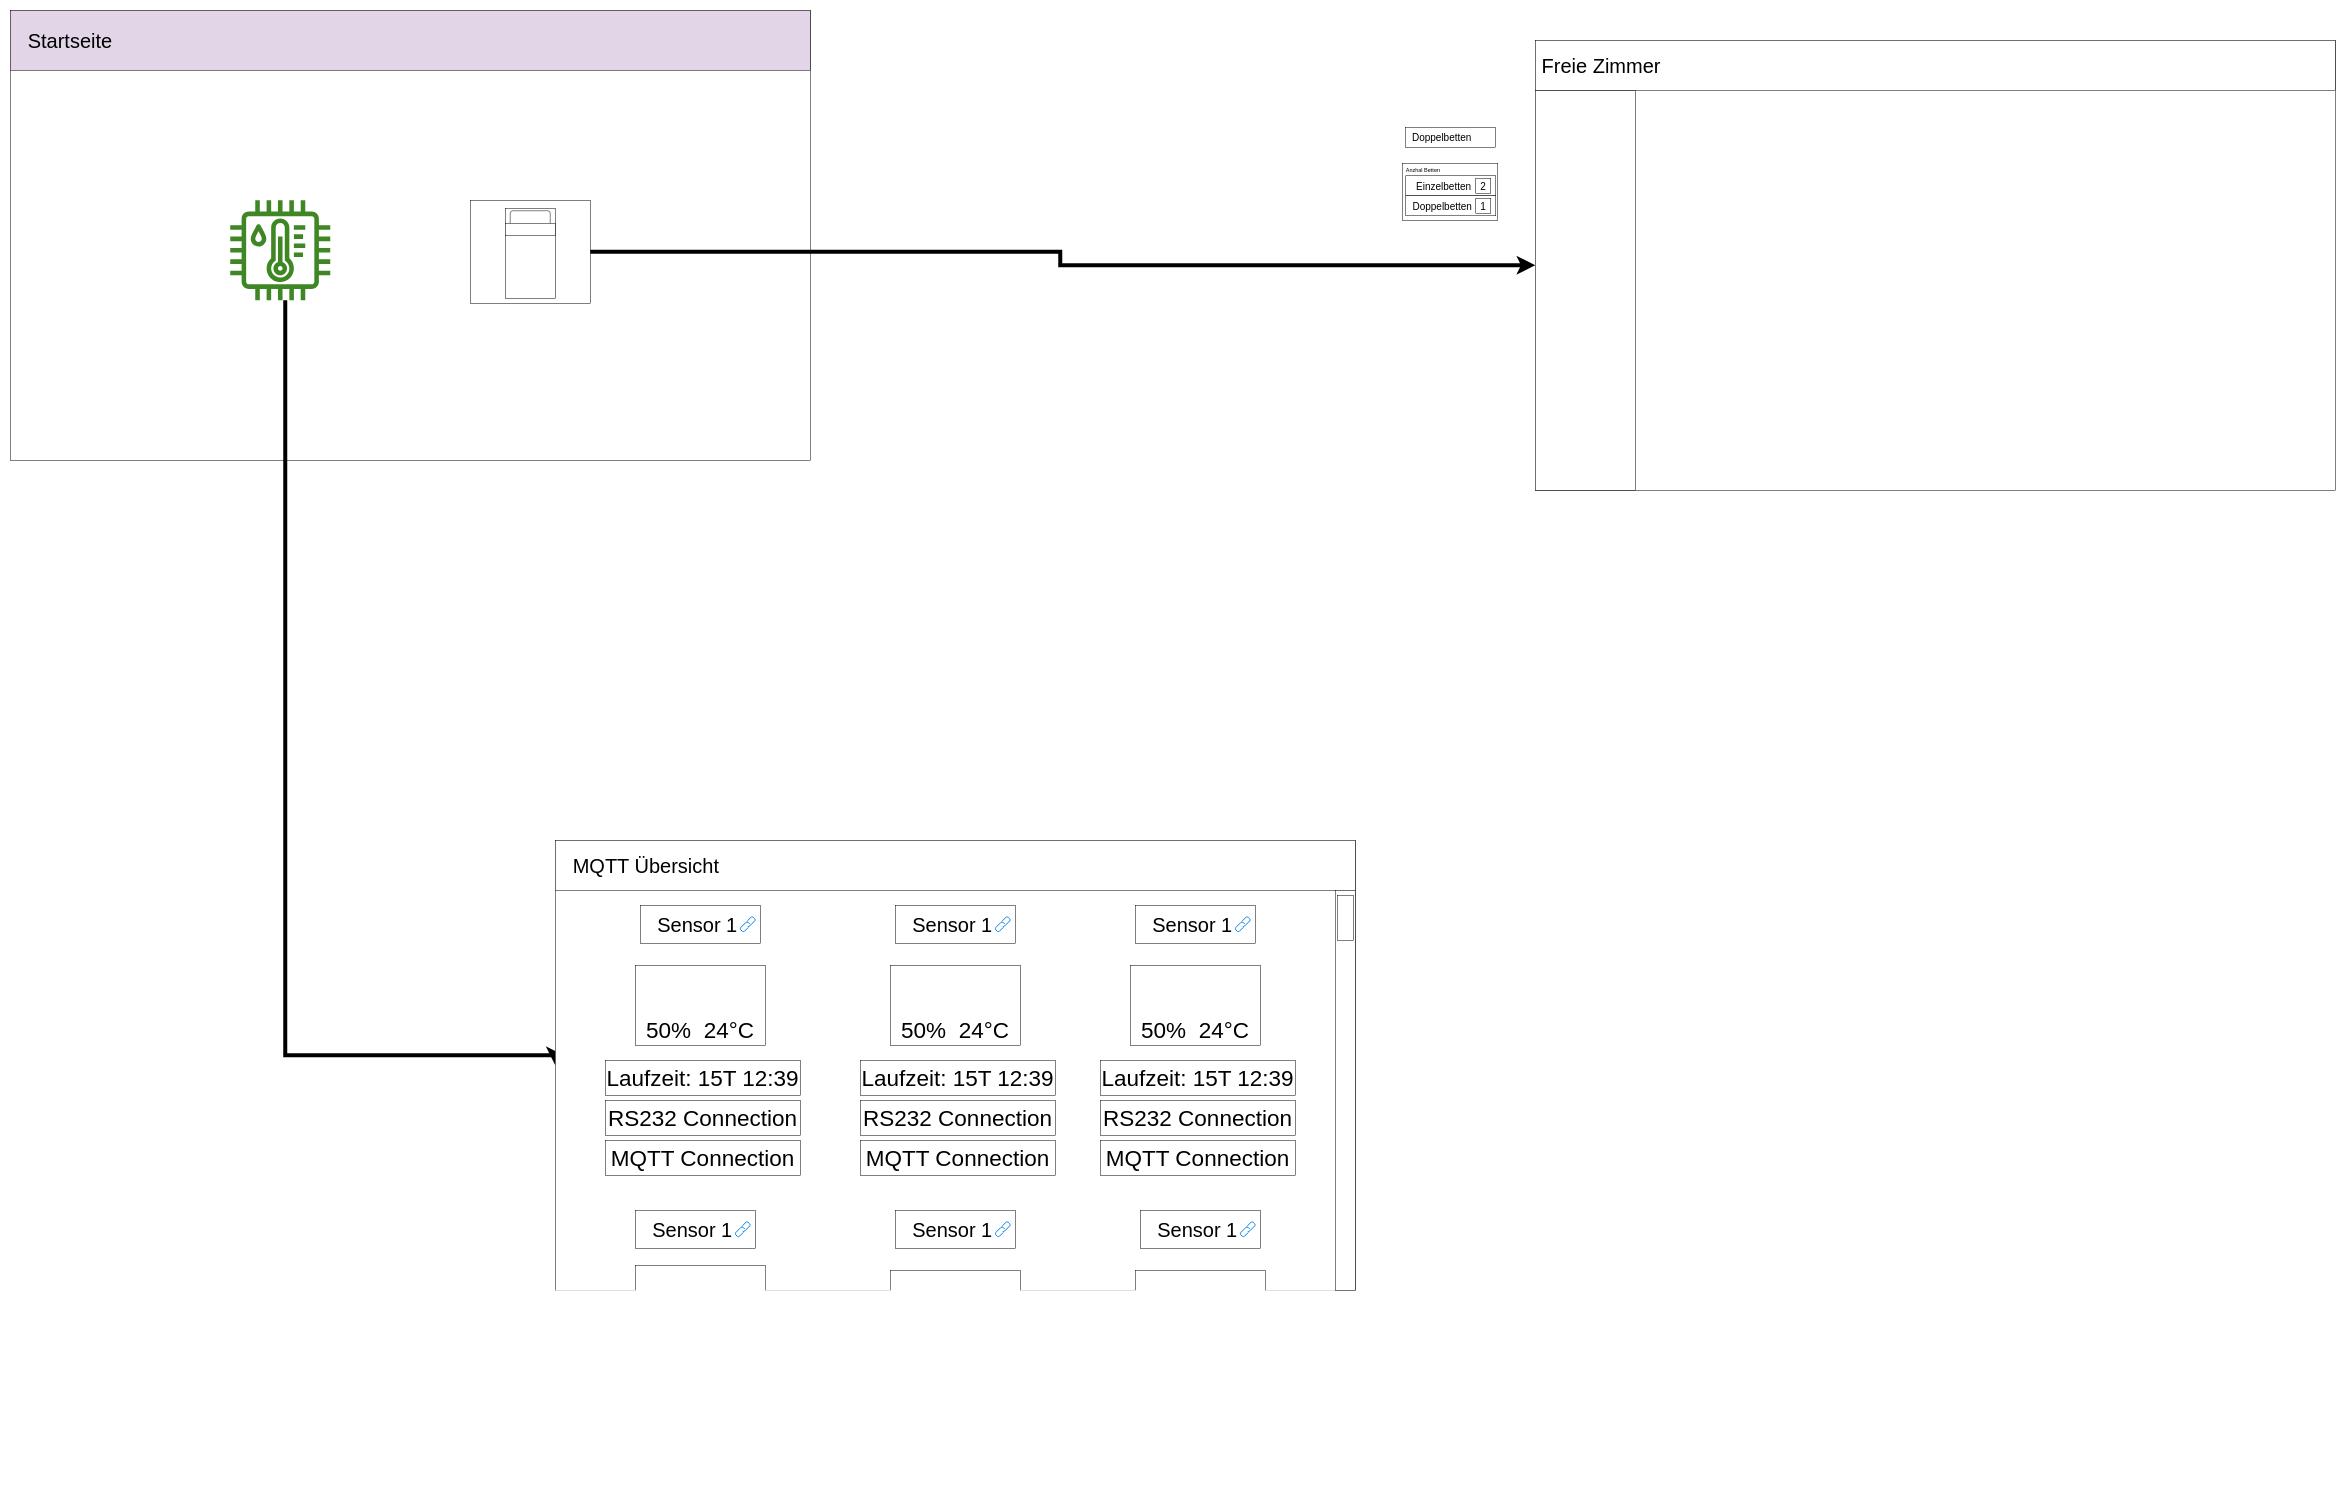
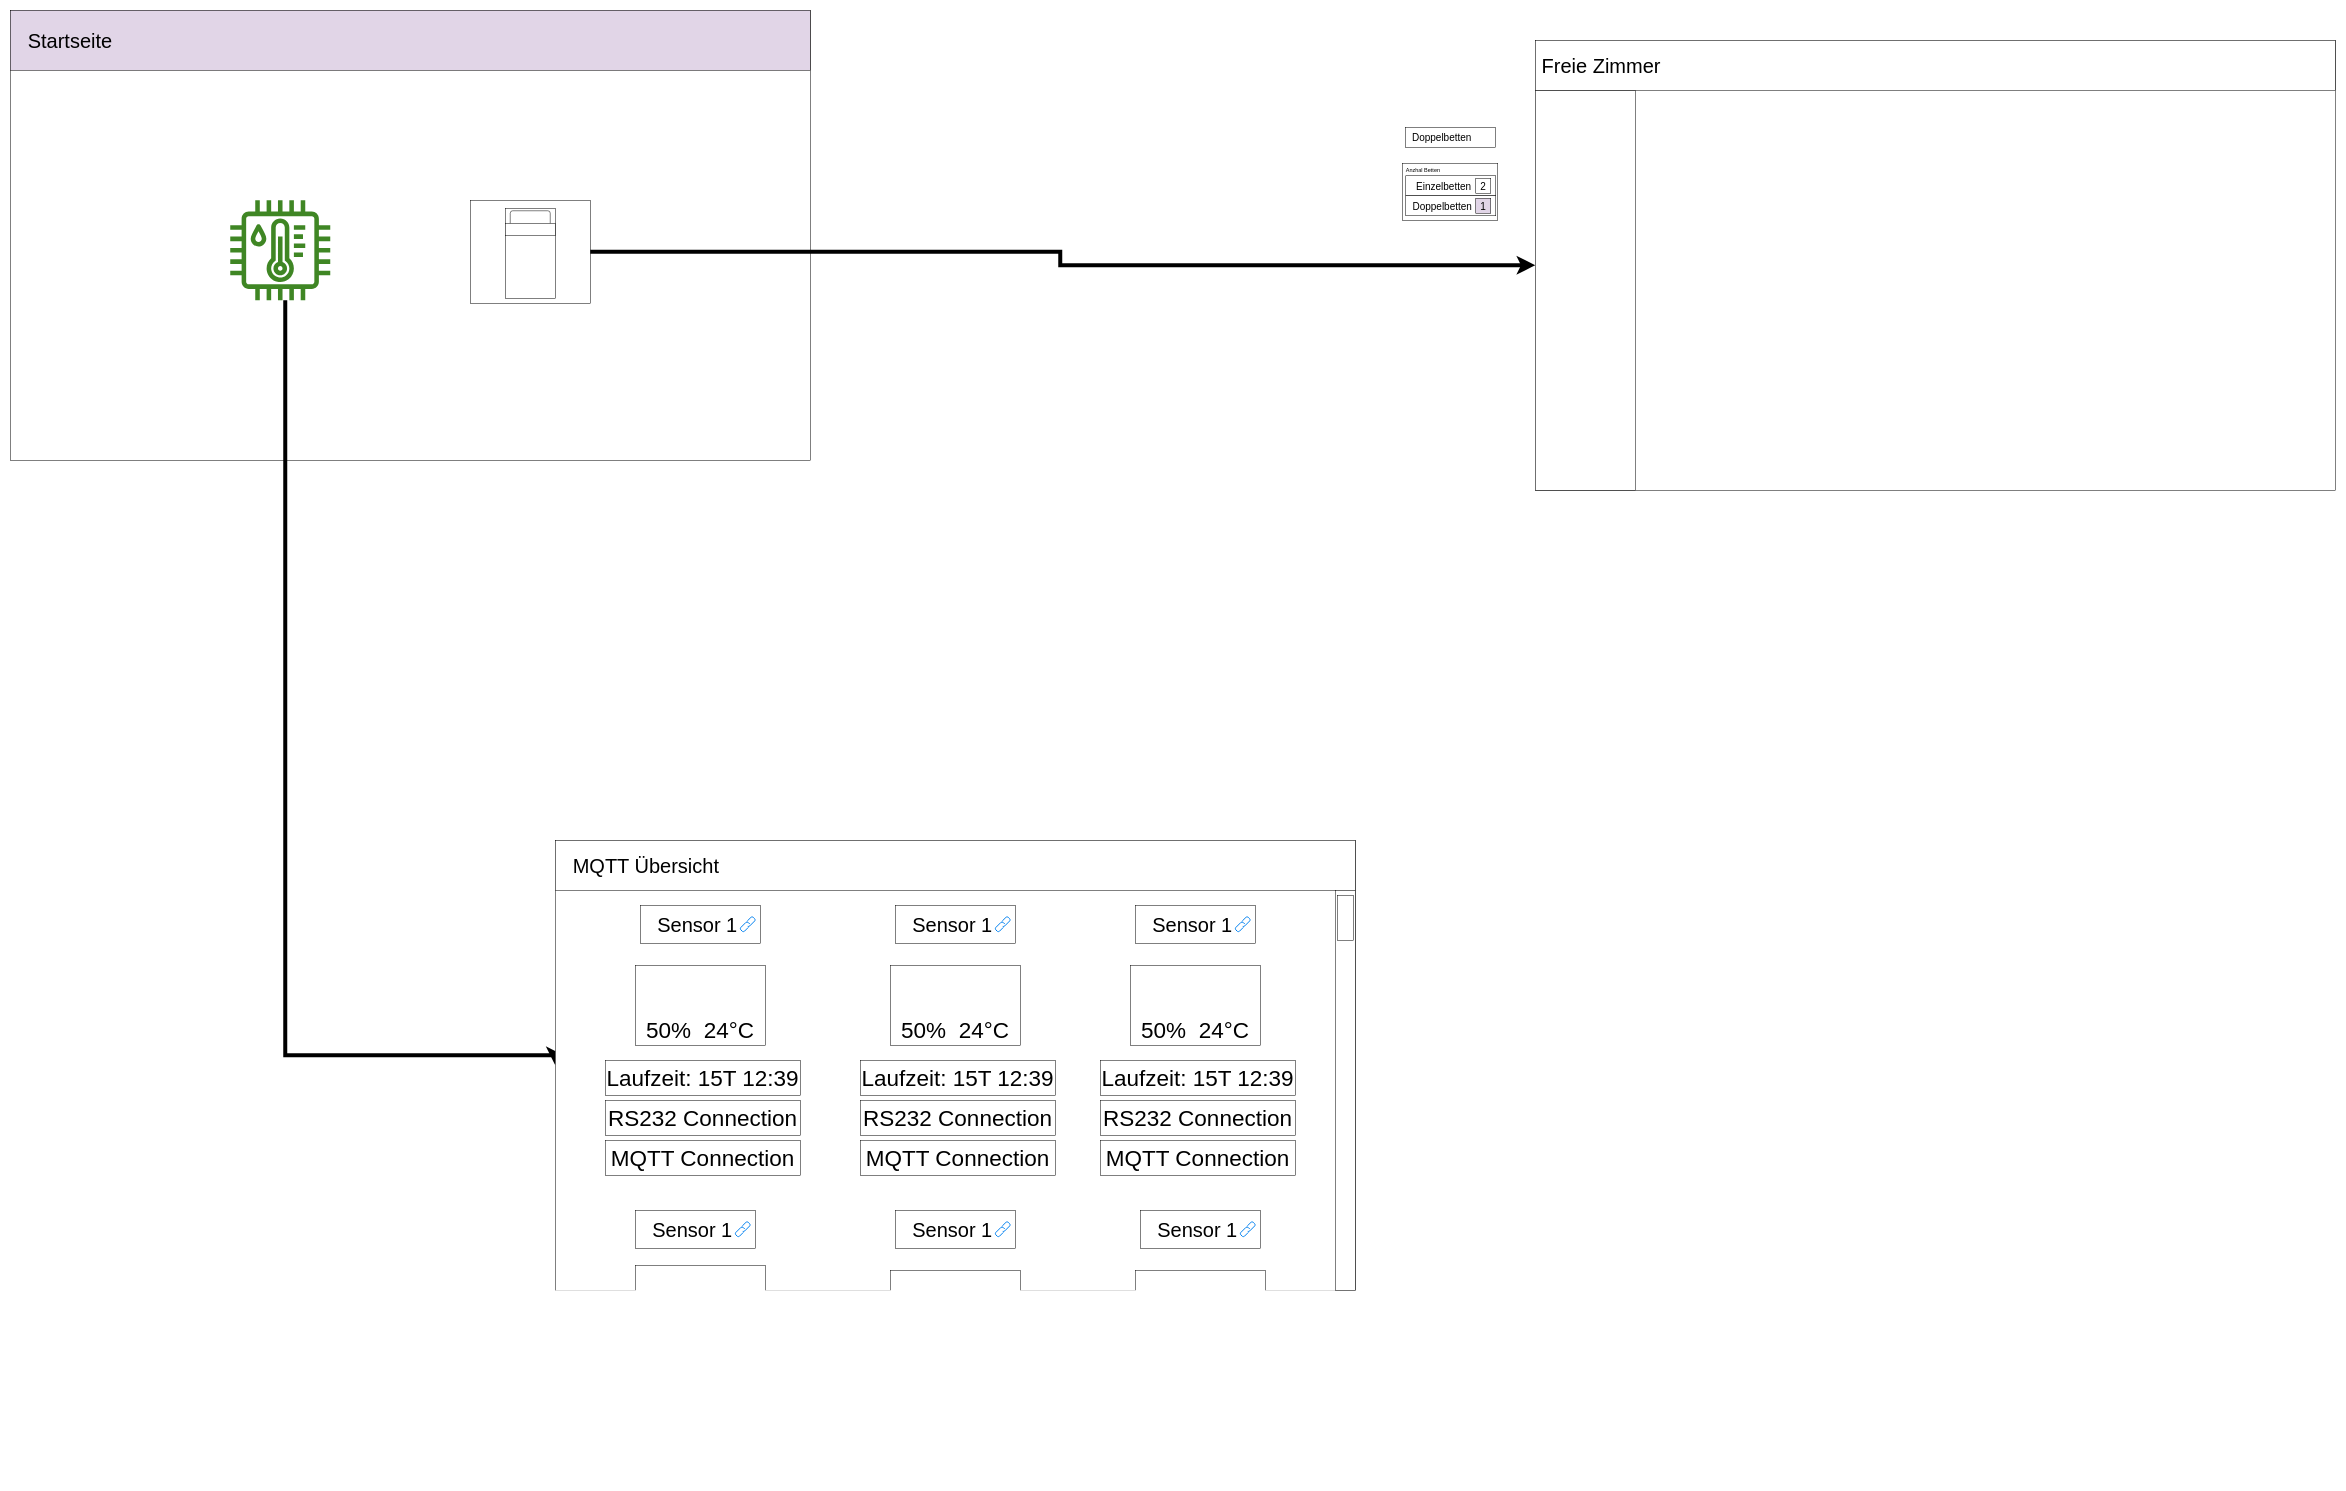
node "1": fillcolor #ffffff -> #e1d5e7
